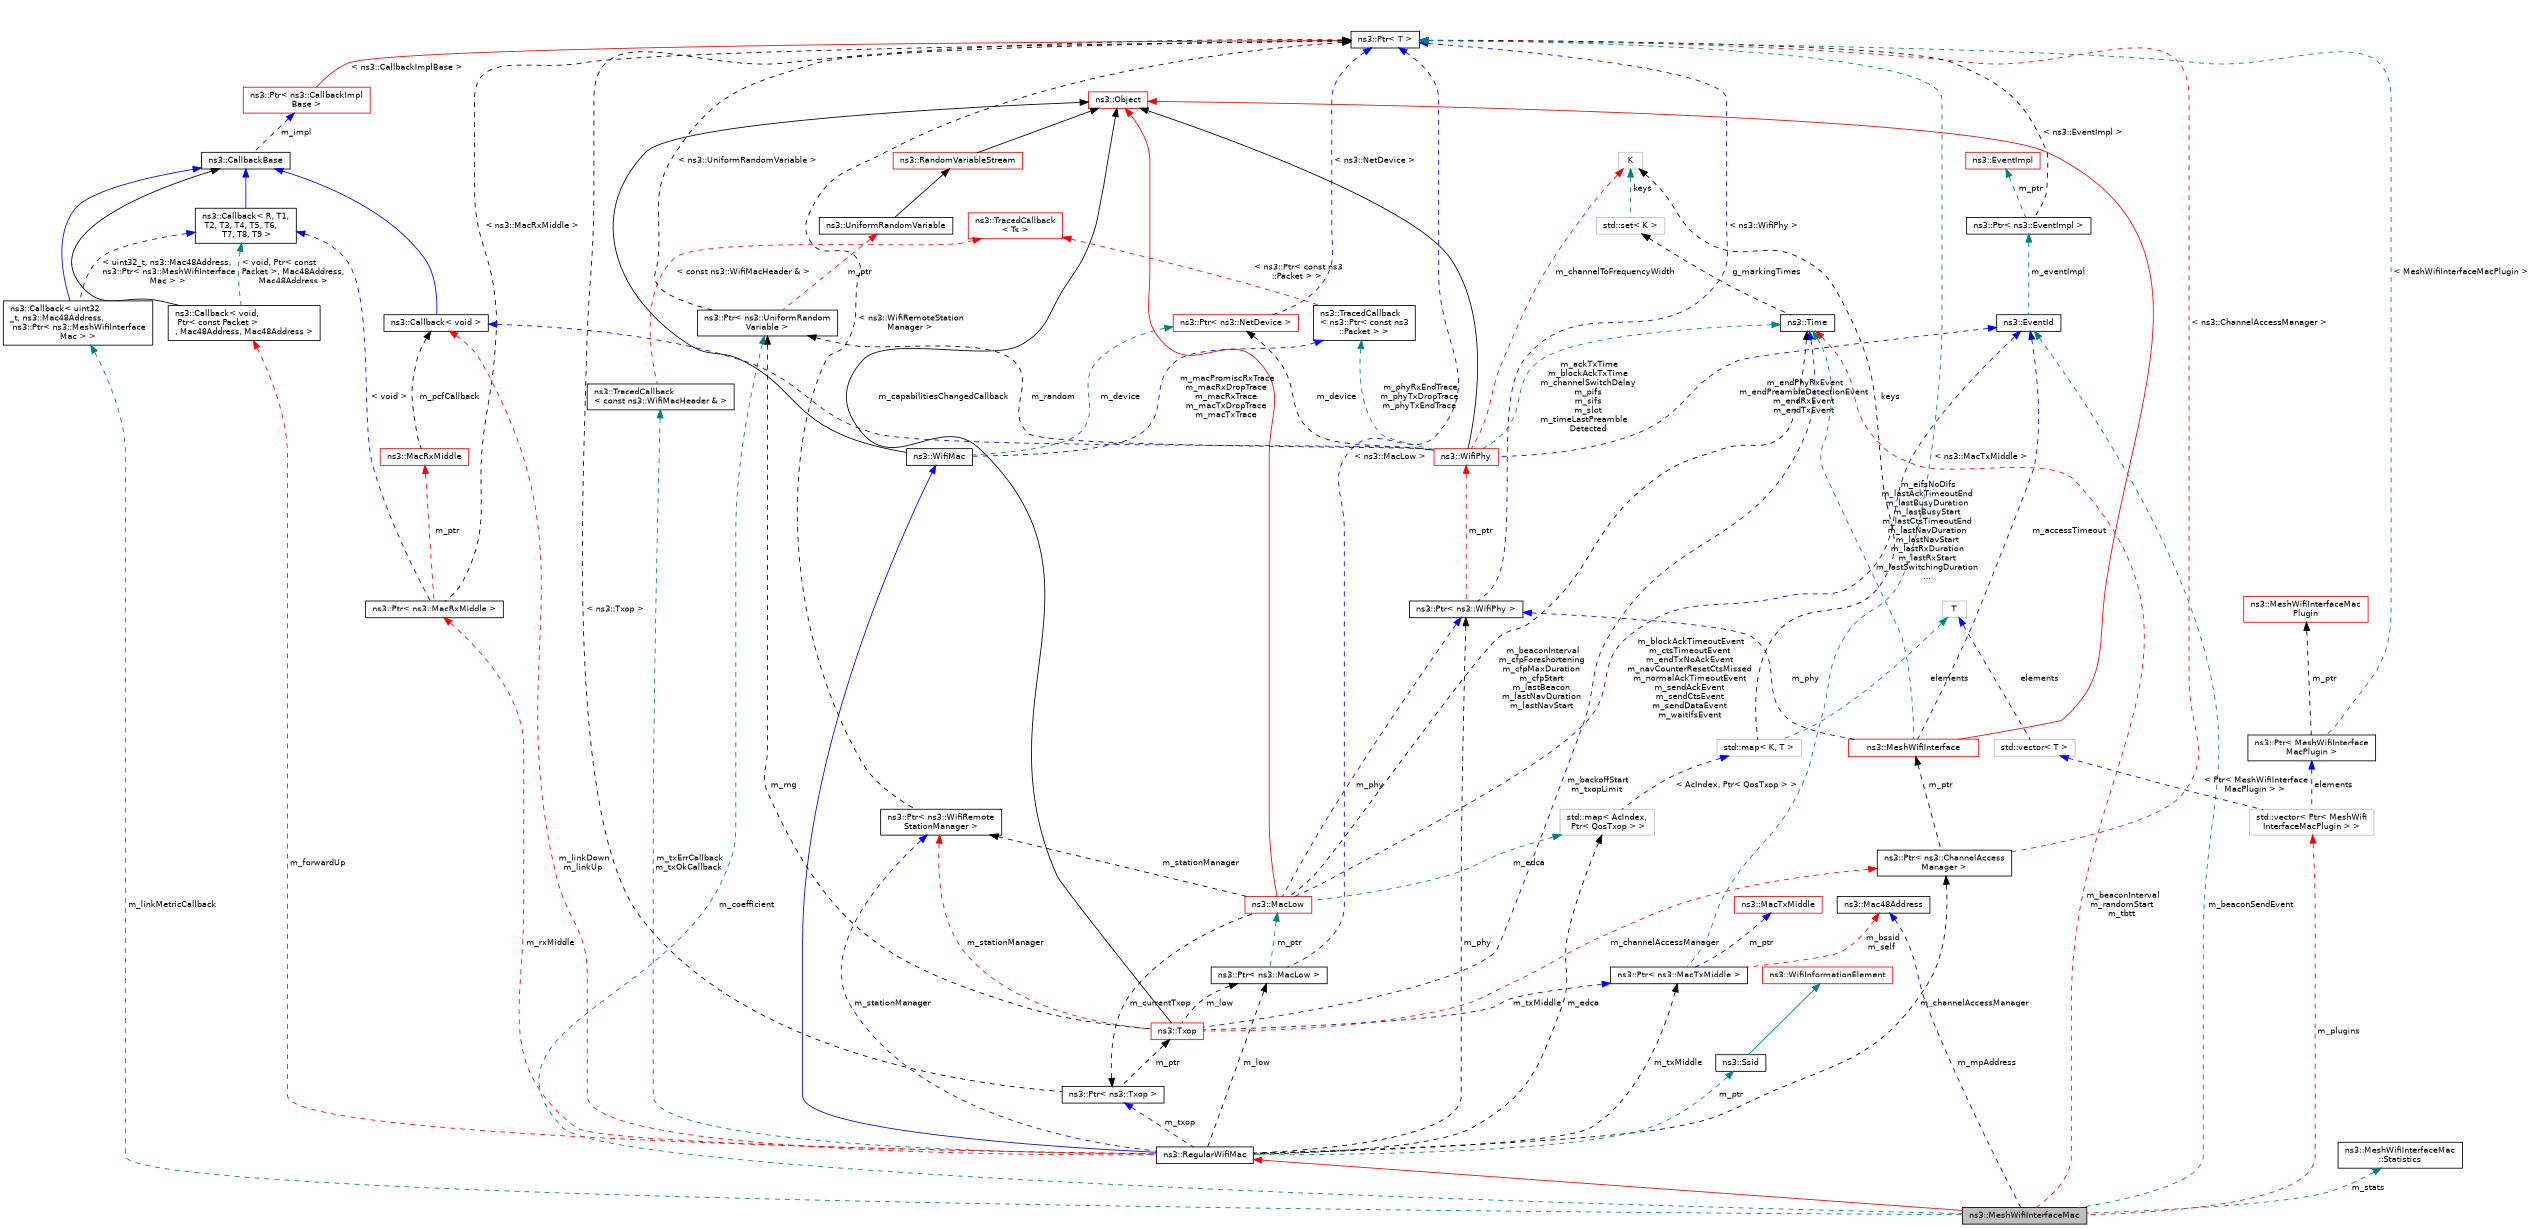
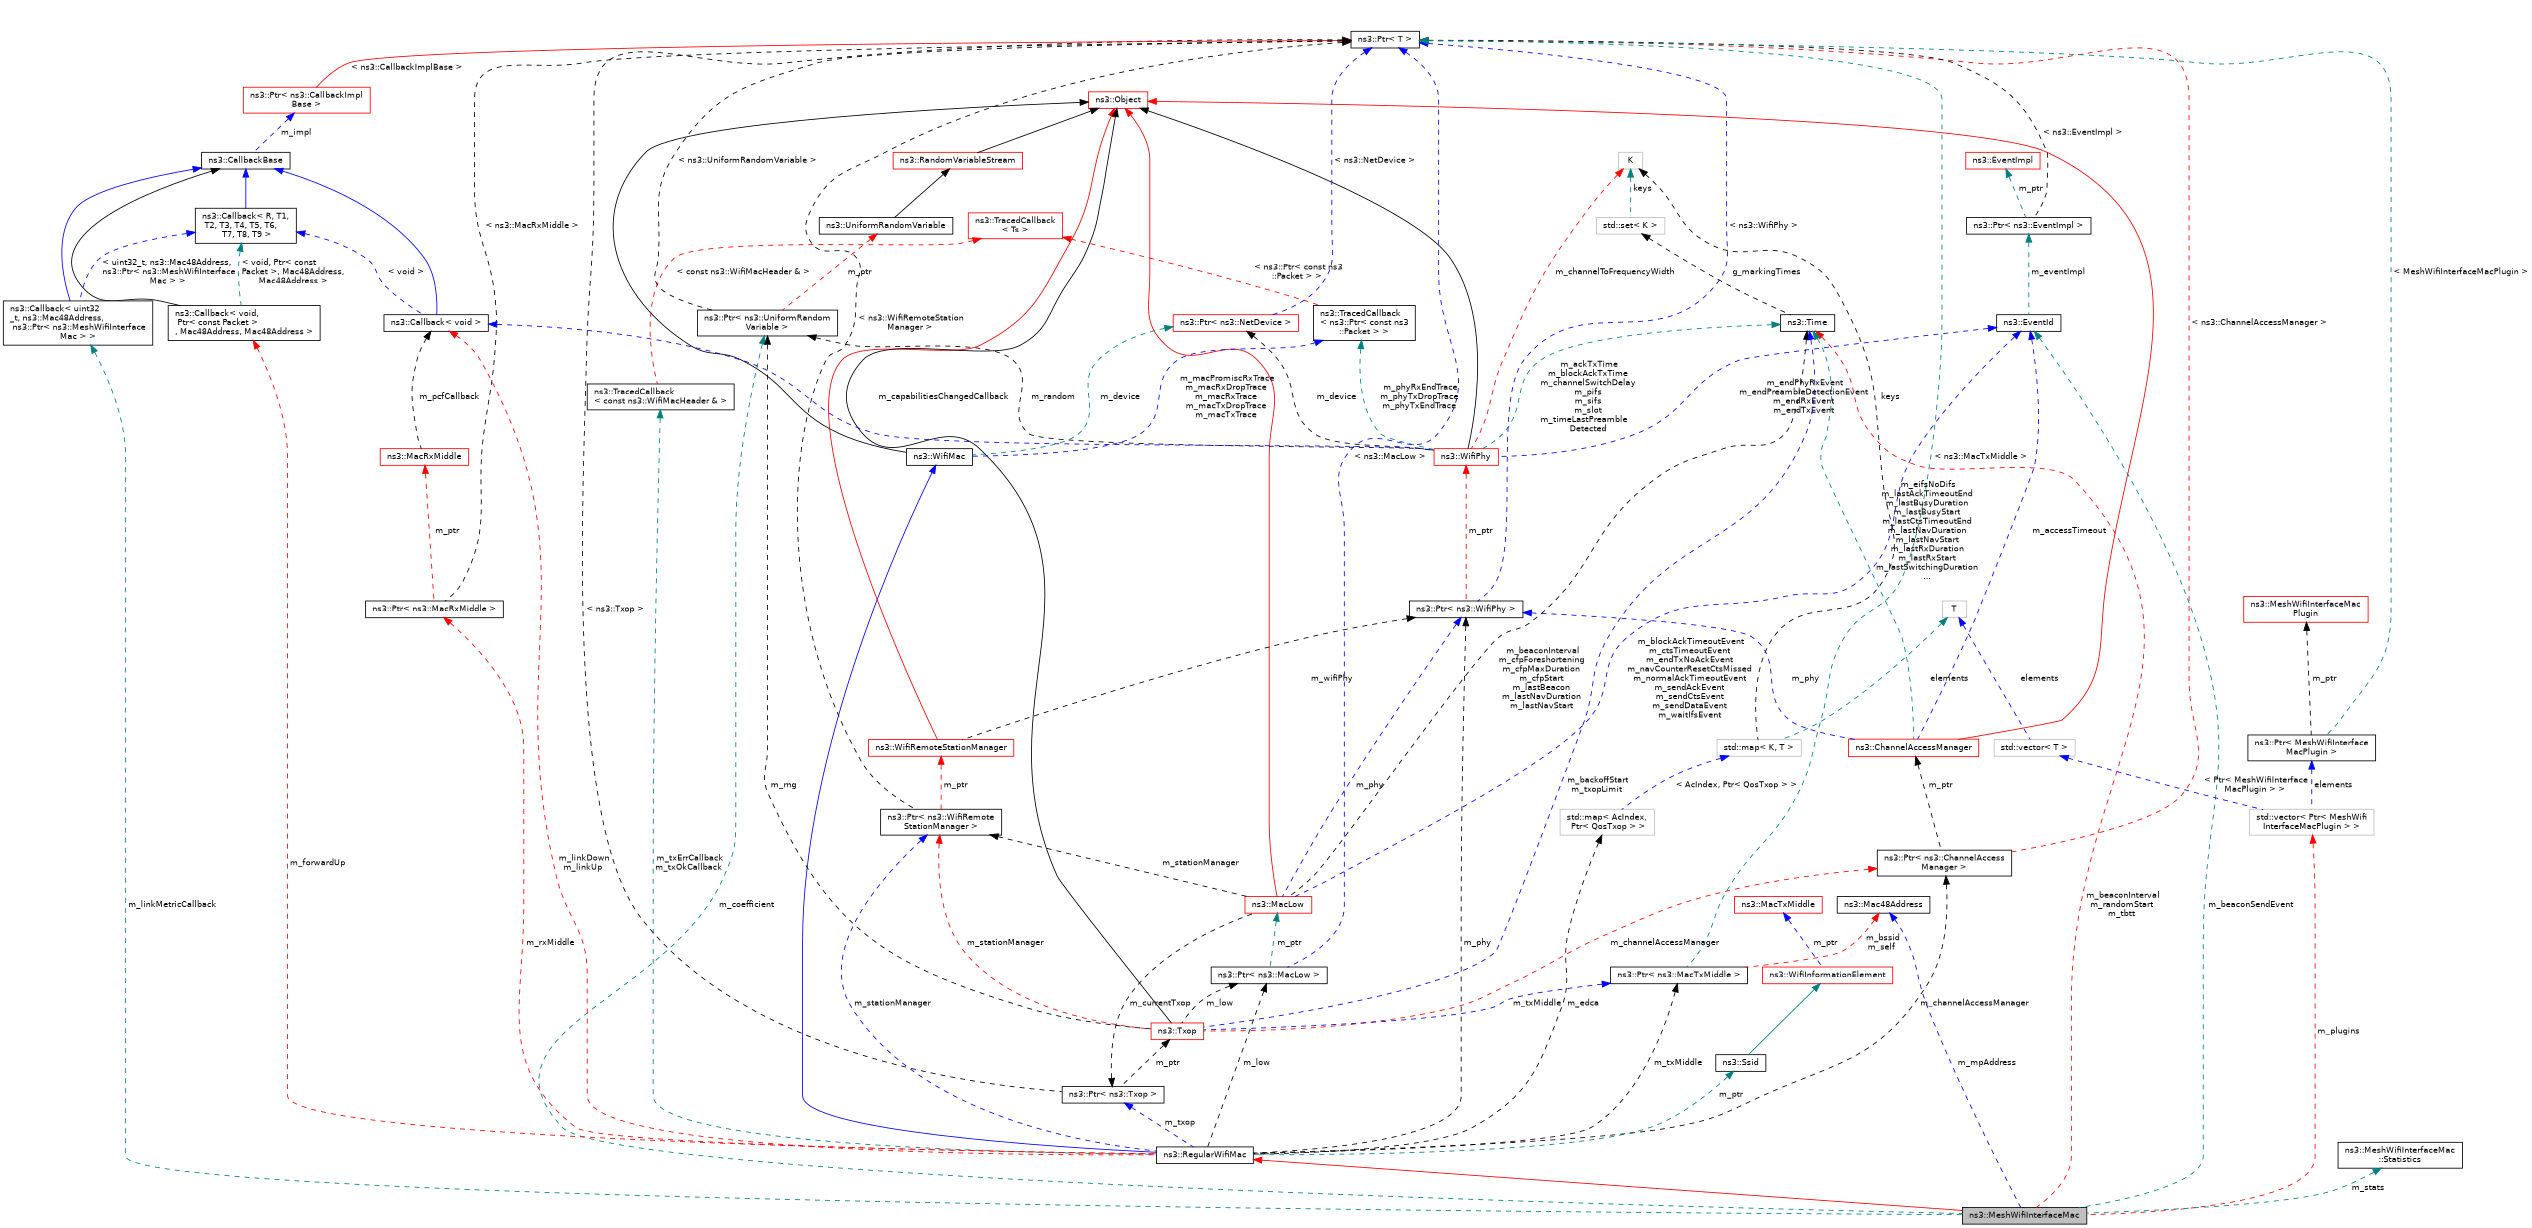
edge "ns3::Ptr< ns3::MacRxMiddle >" -> "ns3::Callback< R, T1, T2, T3, T4, T5, T6, T7, T8, T9 >": now "ns3::Callback< void >" -> "ns3::Callback< R, T1, T2, T3, T4, T5, T6, T7, T8, T9 >"
node "ns3::WifiRemoteStationManager": added
node "ns3::MeshWifiInterface": label "ns3::MeshWifiInterface" -> "ns3::ChannelAccessManager"
edge "ns3::MacLow" -> "std::map< AcIndex, Ptr< QosTxop > >": removed, label "m_edca"
edge "ns3::Ptr< ns3::MacTxMiddle >" -> "ns3::MacTxMiddle": now "ns3::WifiInformationElement" -> "ns3::MacTxMiddle"
